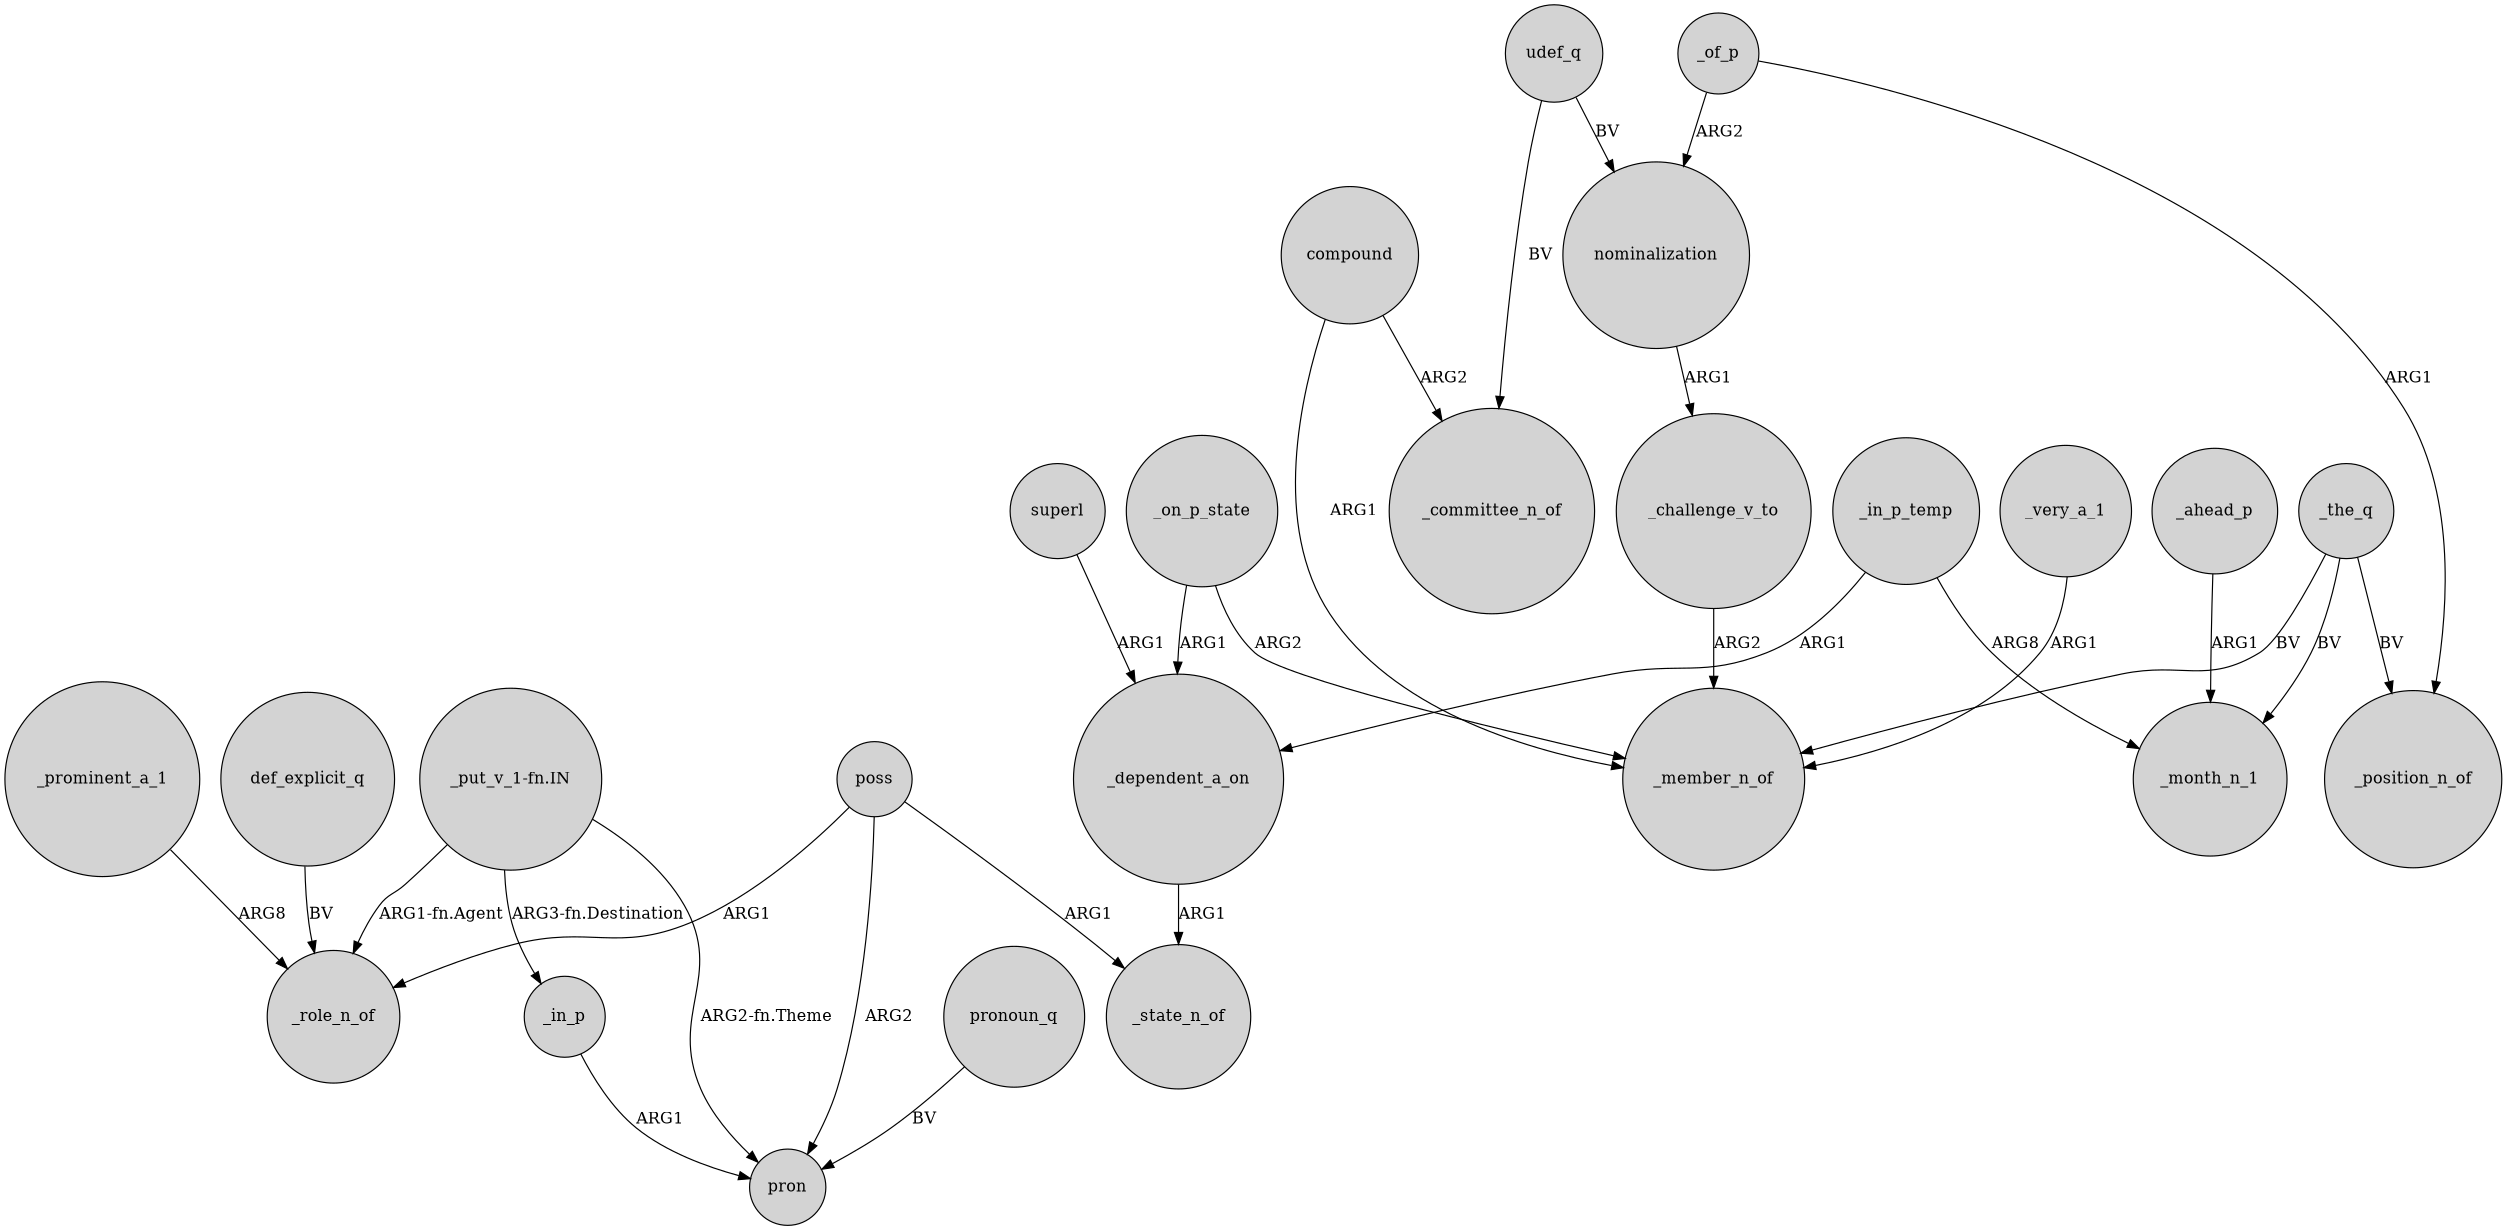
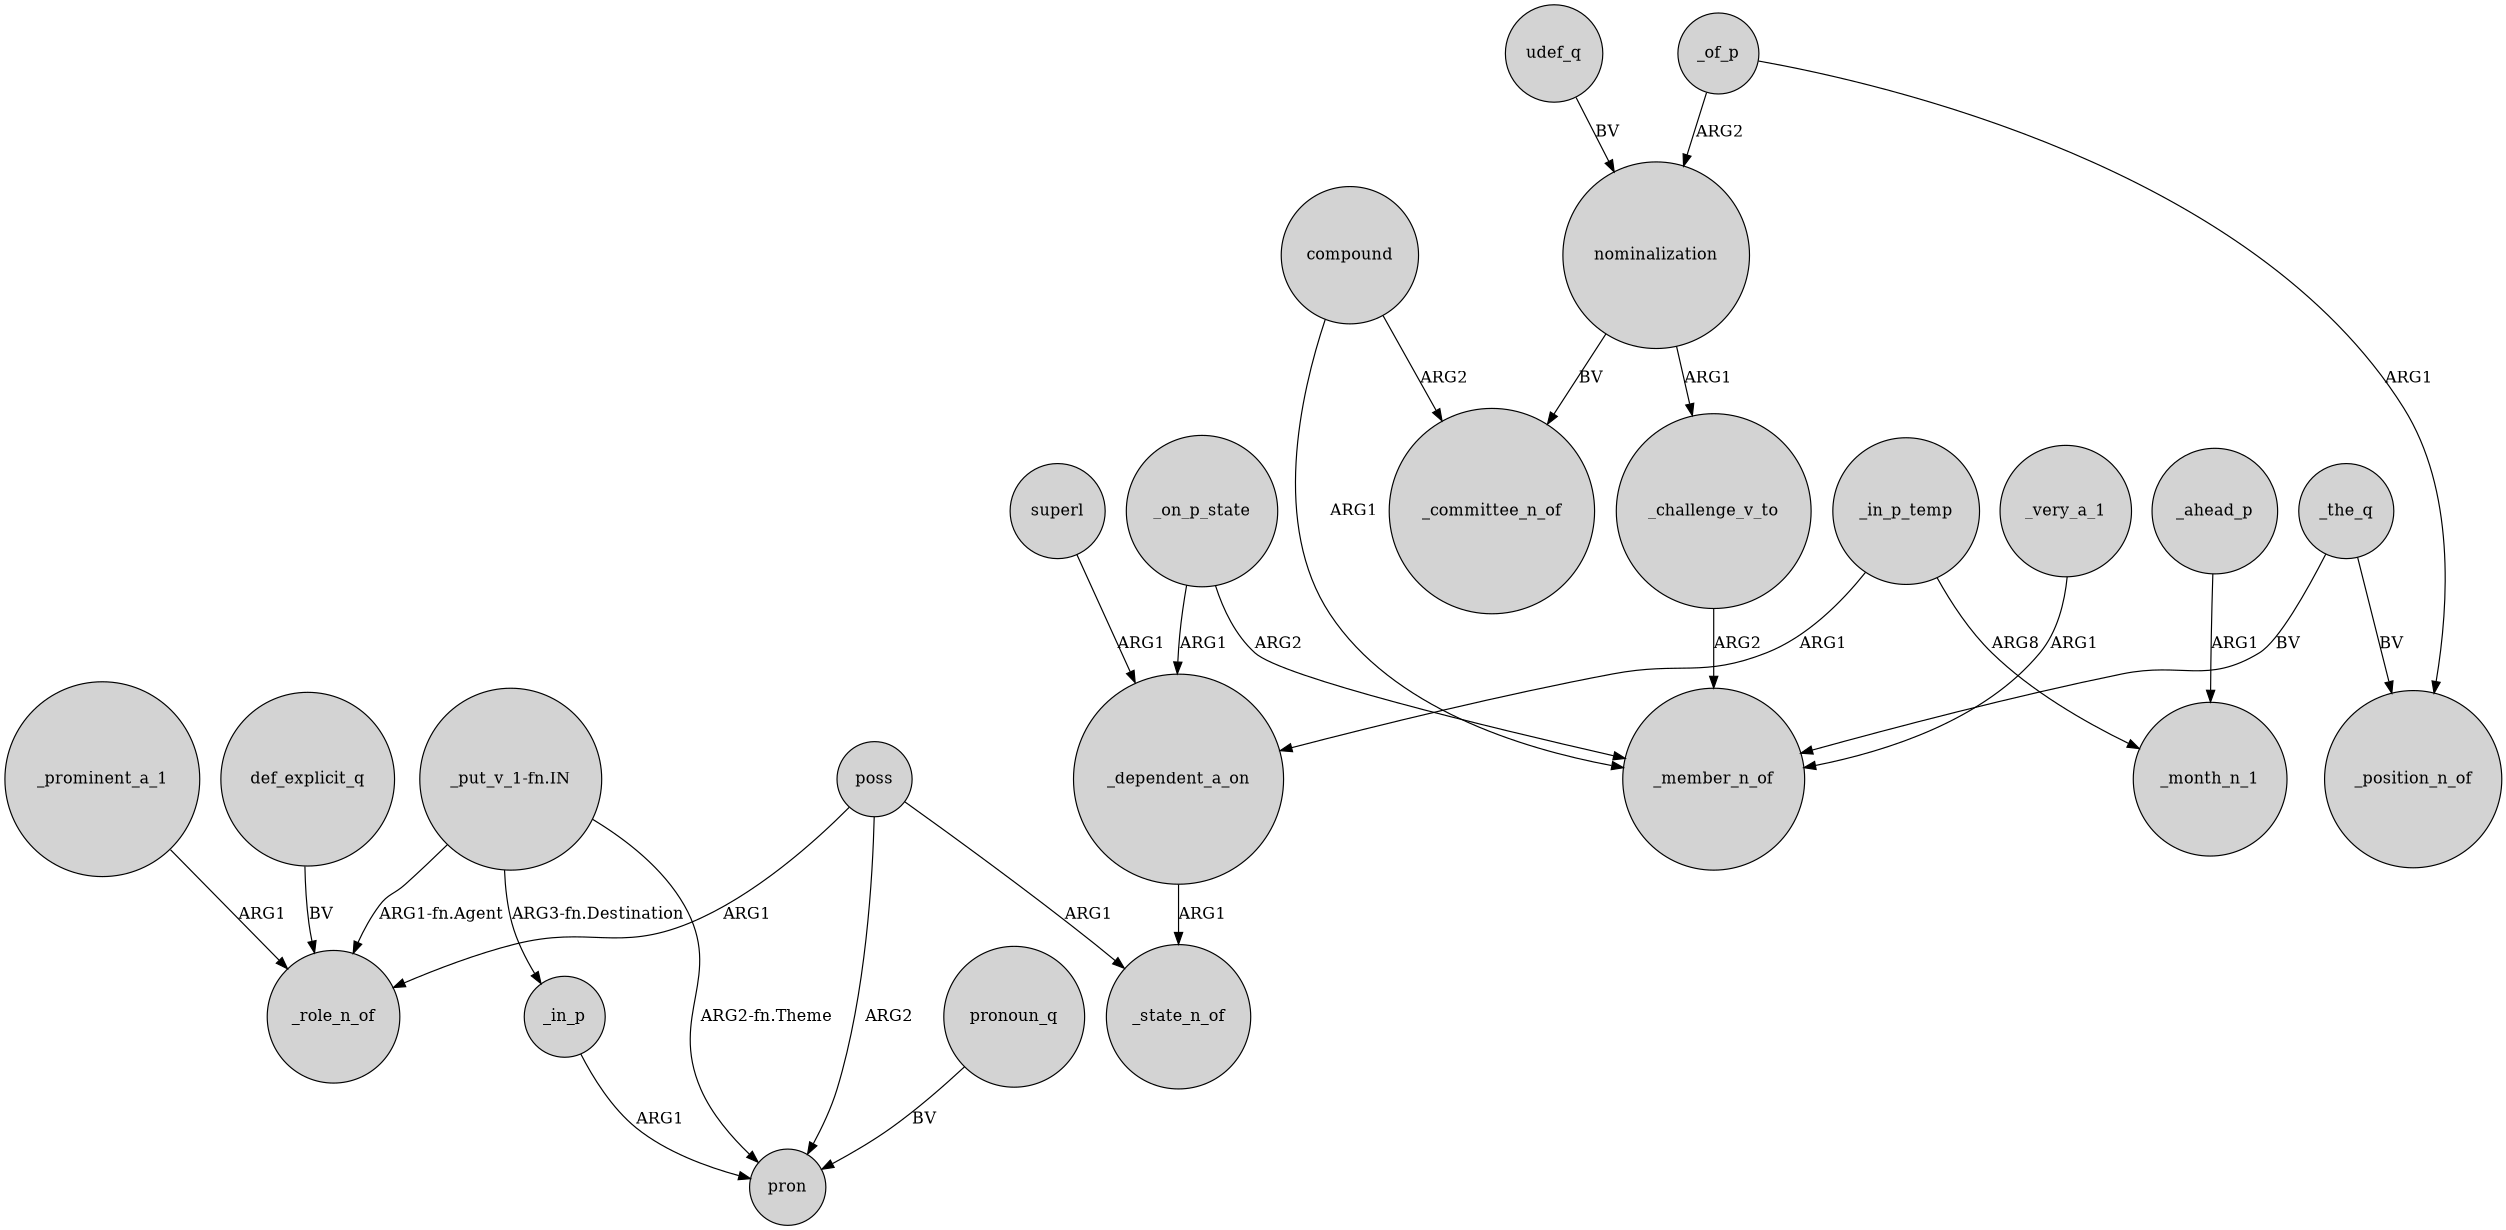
edge "udef_q" -> "_committee_n_of": now "nominalization" -> "_committee_n_of"
edge "_the_q" -> "_month_n_1": removed, label "BV"
edge "_prominent_a_1" -> "_role_n_of": label "ARG8" -> "ARG1"
